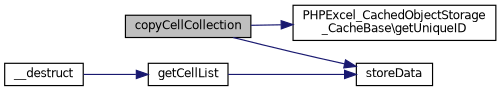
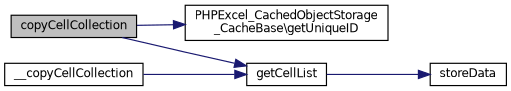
edge "copyCellCollection" -> "storeData": now "copyCellCollection" -> "getCellList"
node "__destruct": label "__destruct" -> "__copyCellCollection"
